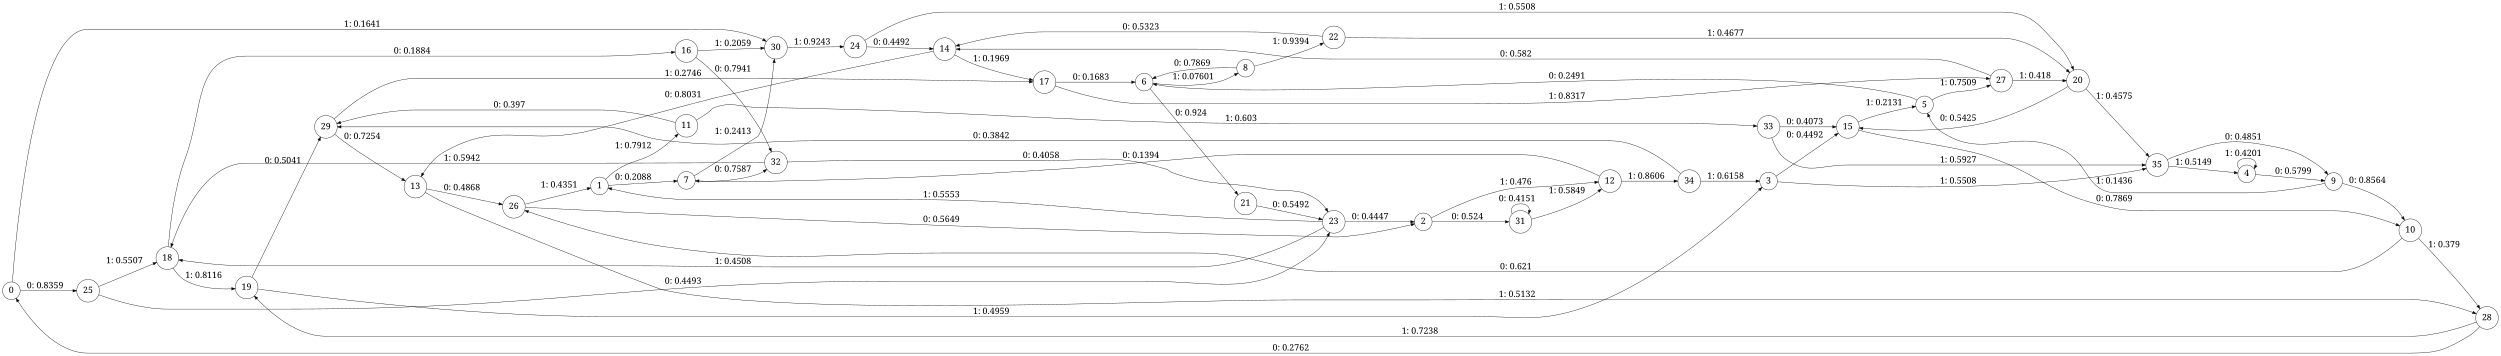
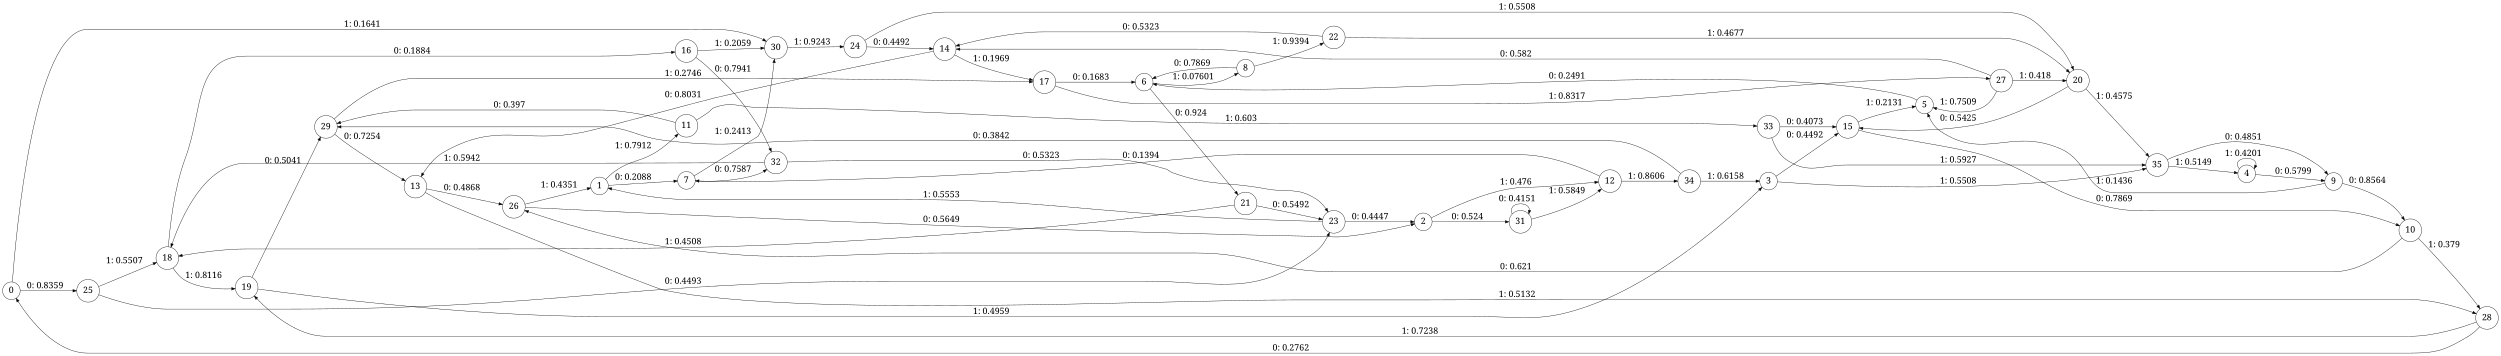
edge "5" -> "27": reversed
edge "32" -> "23": label "0: 0.4058   " -> "0: 0.5323   "
edge "23" -> "18": now "21" -> "18"
